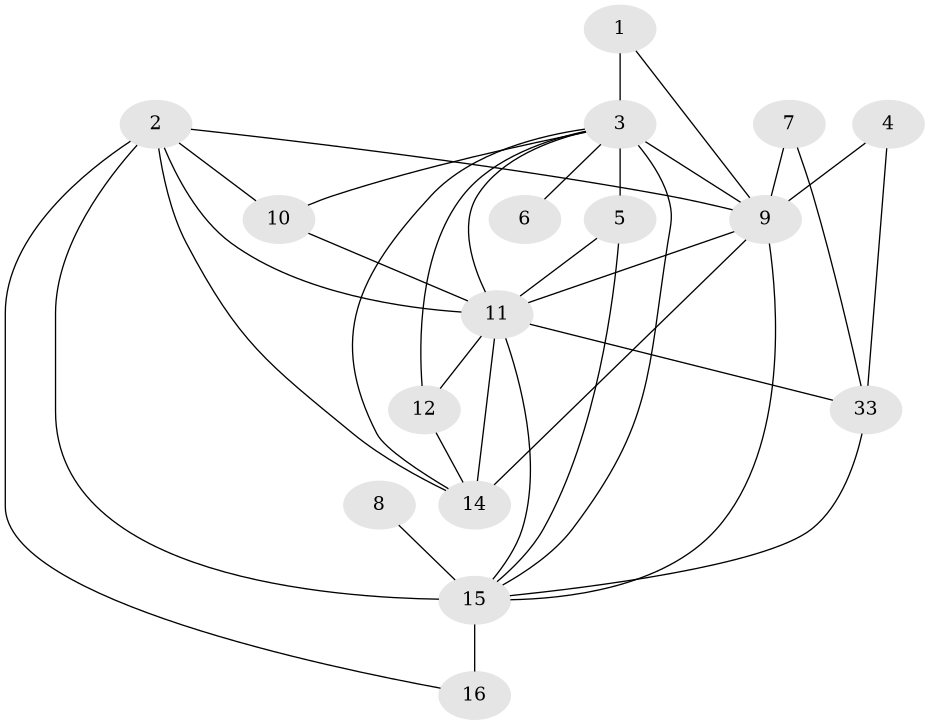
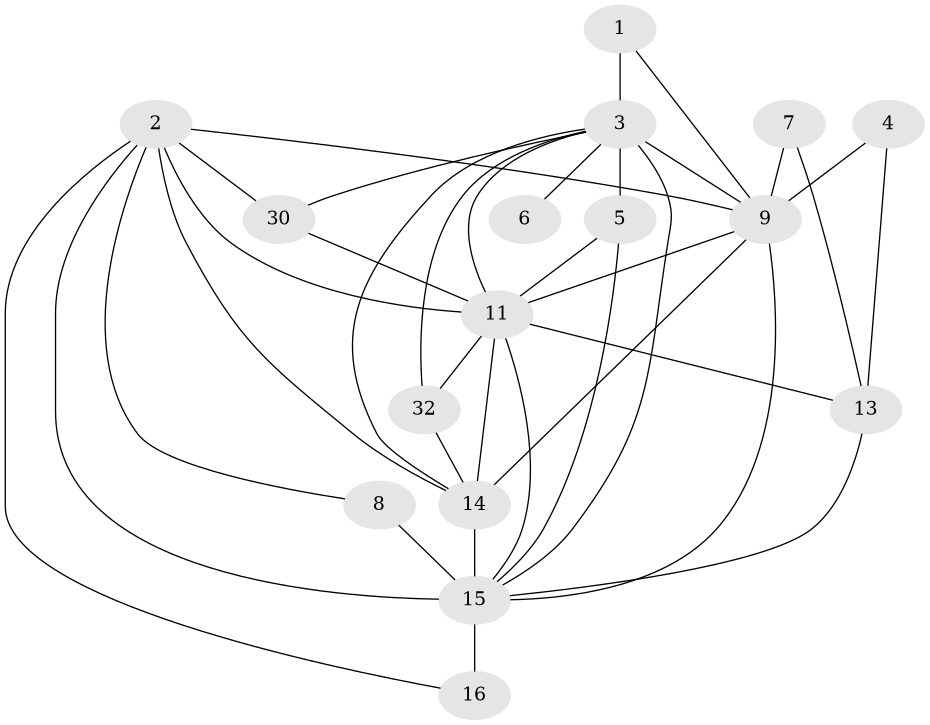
node "10": label "10" -> "30"
edge "2" -- "8": added
node "12": label "12" -> "32"
node "33": label "33" -> "13"
edge "14" -- "15": added
